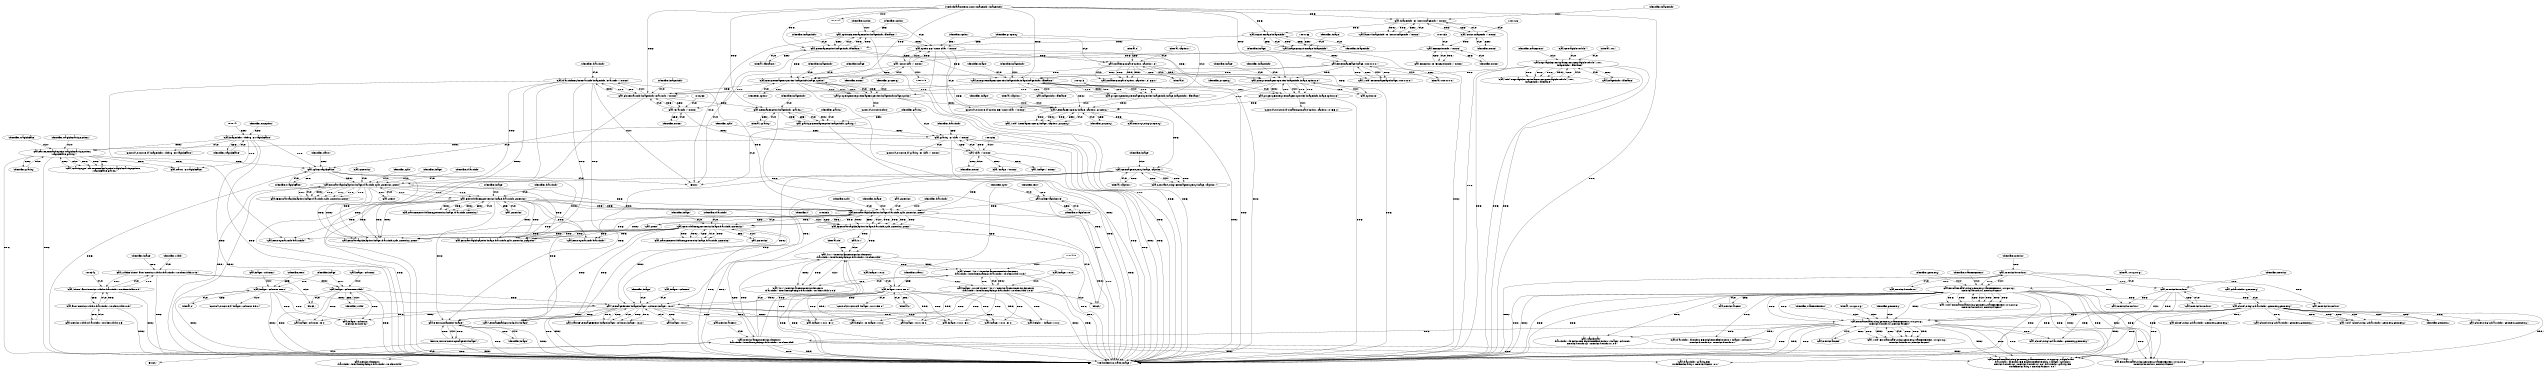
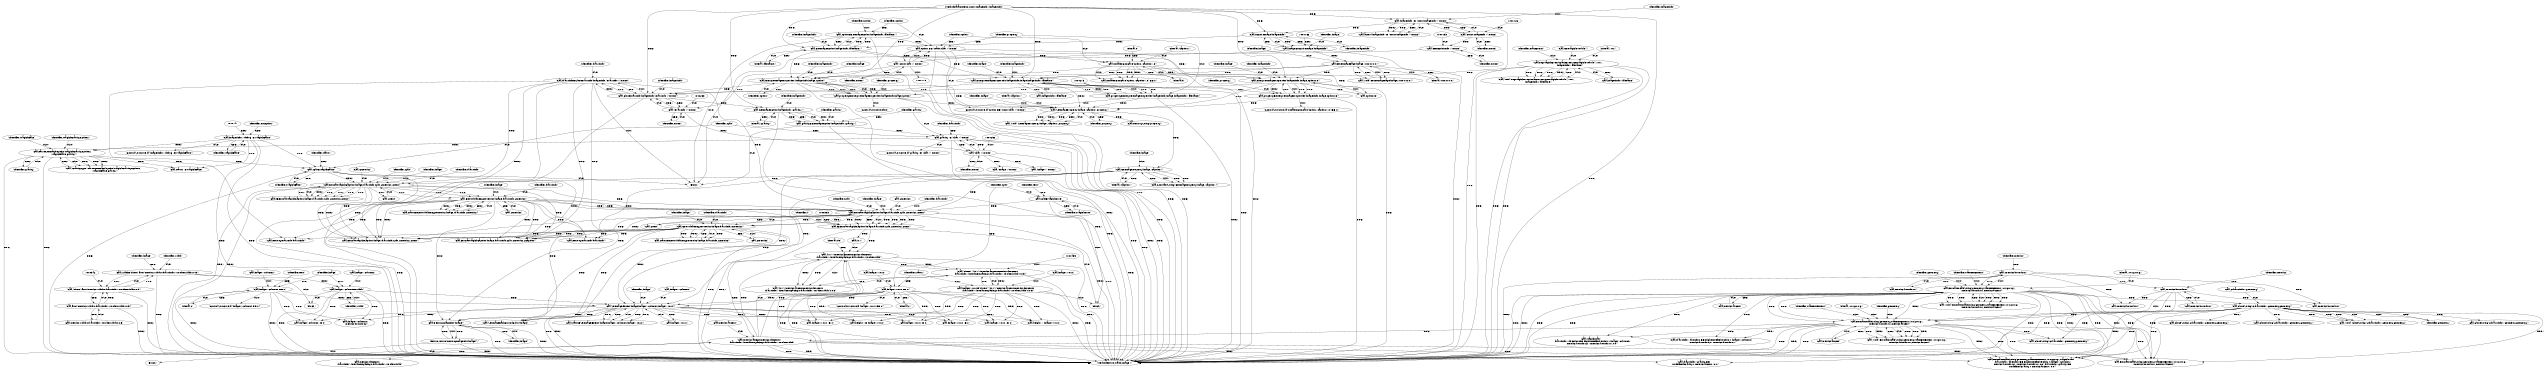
node "1000104": removed
node "(Call,option == (const char *) NULL)": label "(Call,option == (const char *) NULL)" -> "(Call,option == (static char *) NULL)"
node "(Call,exception != (ExceptionInfo *) NULL)": removed
node "1000415": label "1000415" -> "1000435"
